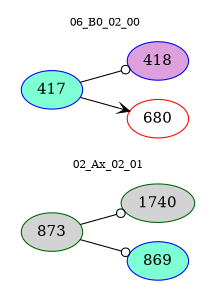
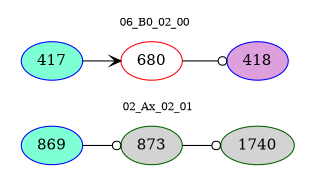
edge "417" -> "418": now "680" -> "418"
edge "873" -> "869": reversed
